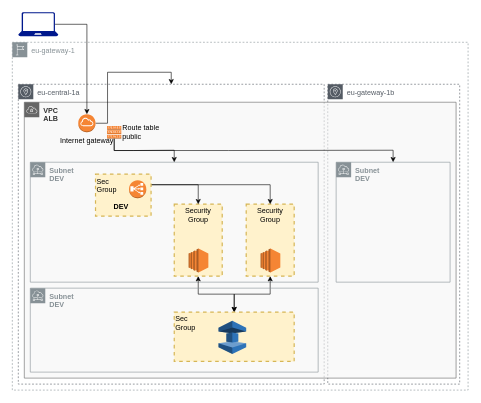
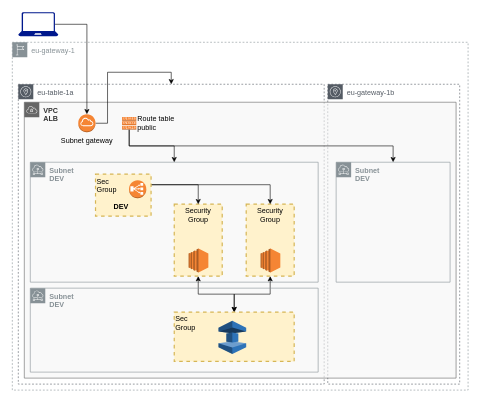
node "eu-central-1a": label "eu-central-1a" -> "eu-table-1a"
node "Route table public": moved (114, 132) -> (129, 123)
node "Internet gateway": label "Internet gateway" -> "Subnet gateway"
